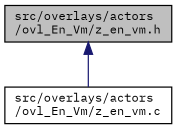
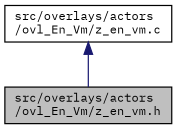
edge "src/overlays/actors /ovl_En_Vm/z_en_vm.c" -> "src/overlays/actors /ovl_En_Vm/z_en_vm.h": reversed
